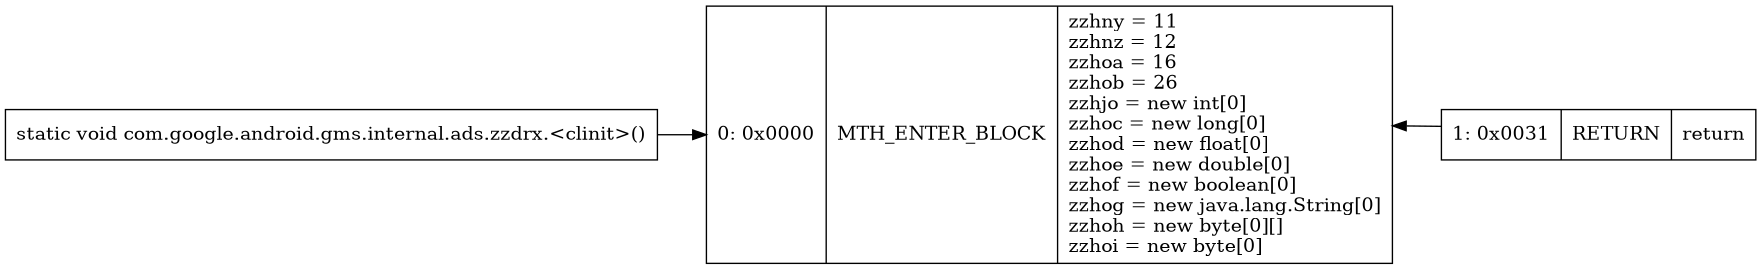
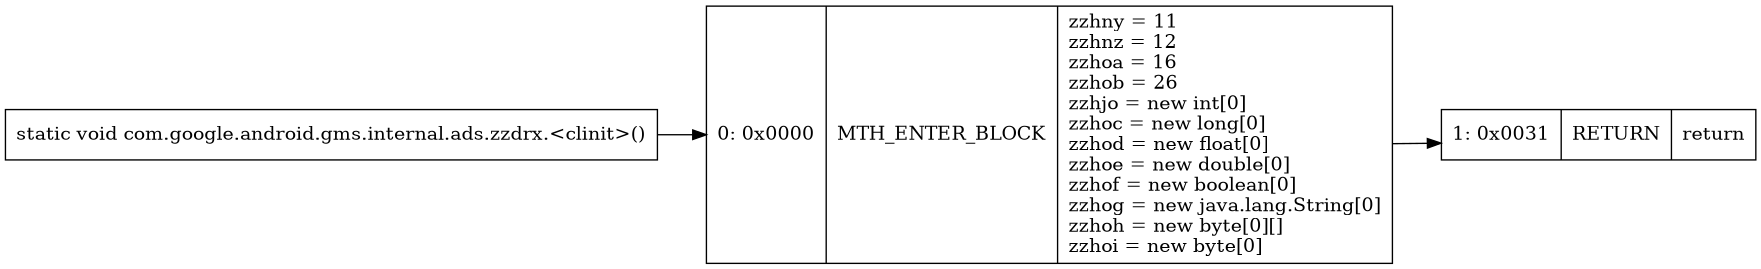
edge "1: 0x0031" -> "0: 0x0000": reversed
